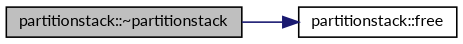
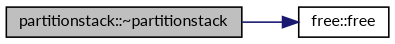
node "partitionstack::free": label "partitionstack::free" -> "free::free"
